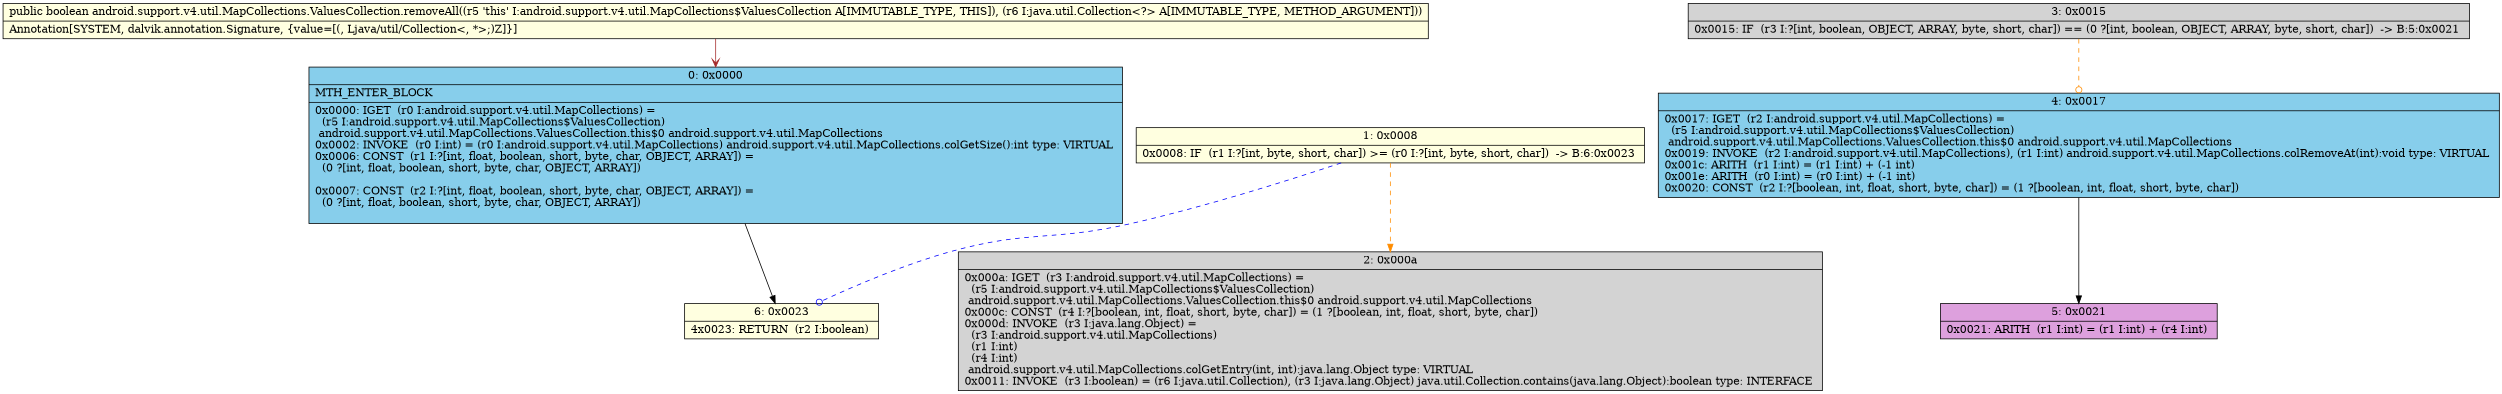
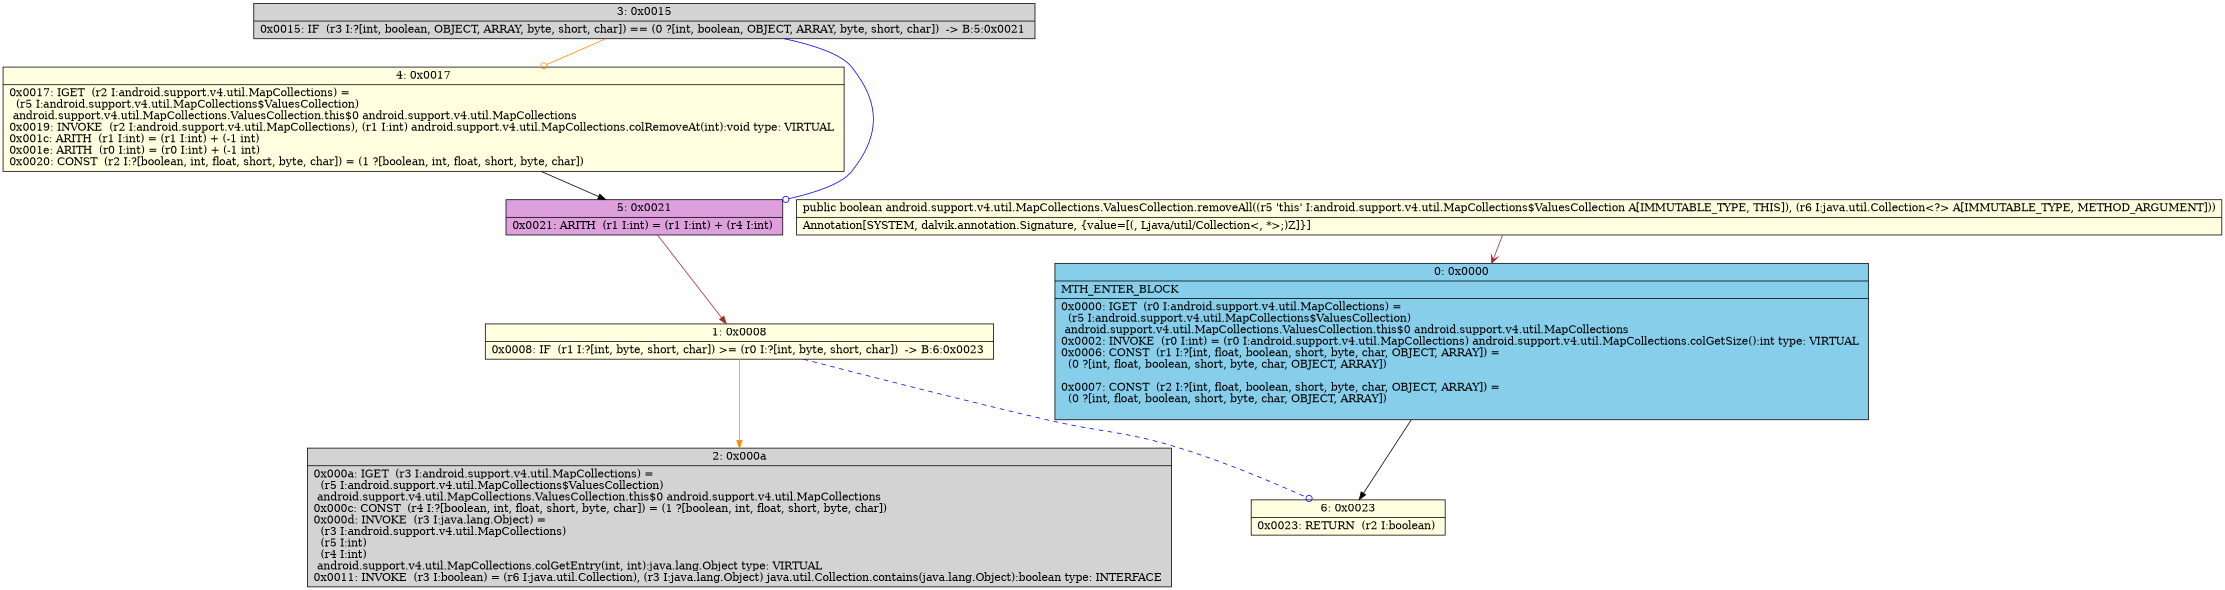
edge "3: 0x0015" -> "4: 0x0017": style dashed -> solid
edge "3: 0x0015" -> "5: 0x0021": added
node "4: 0x0017": fillcolor skyblue -> lightyellow
edge "1: 0x0008" -> "2: 0x000a": style dashed -> solid
edge "5: 0x0021" -> "1: 0x0008": added
node "6: 0x0023": text "4x0023: RETURN  (r2 I:boolean)" -> "0x0023: RETURN  (r2 I:boolean)"
node "2: 0x000a": text "(r1 I:int)" -> "(r5 I:int)"
